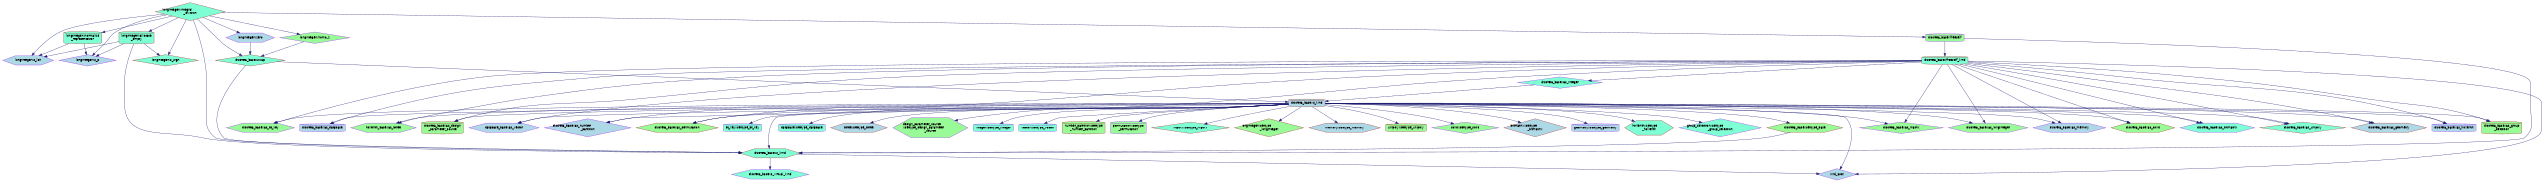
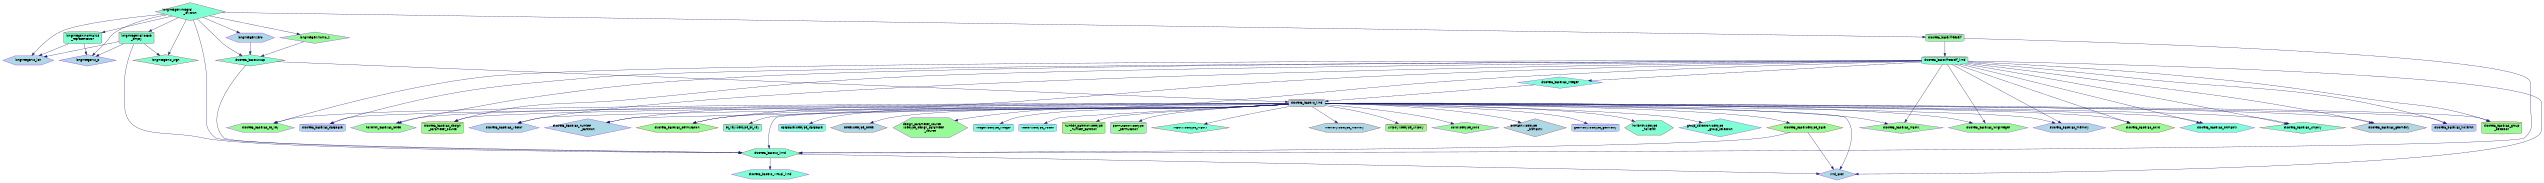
node "database_base::as_vector": label "database_base::as_vector" -> "discreta_base::as_vector"
node "bt_key::settype_bt_key": color purple -> brown
node "longinteger::settype _longinteger": removed
edge "discreta_base::settype_base" -> "kind_ascii": added
